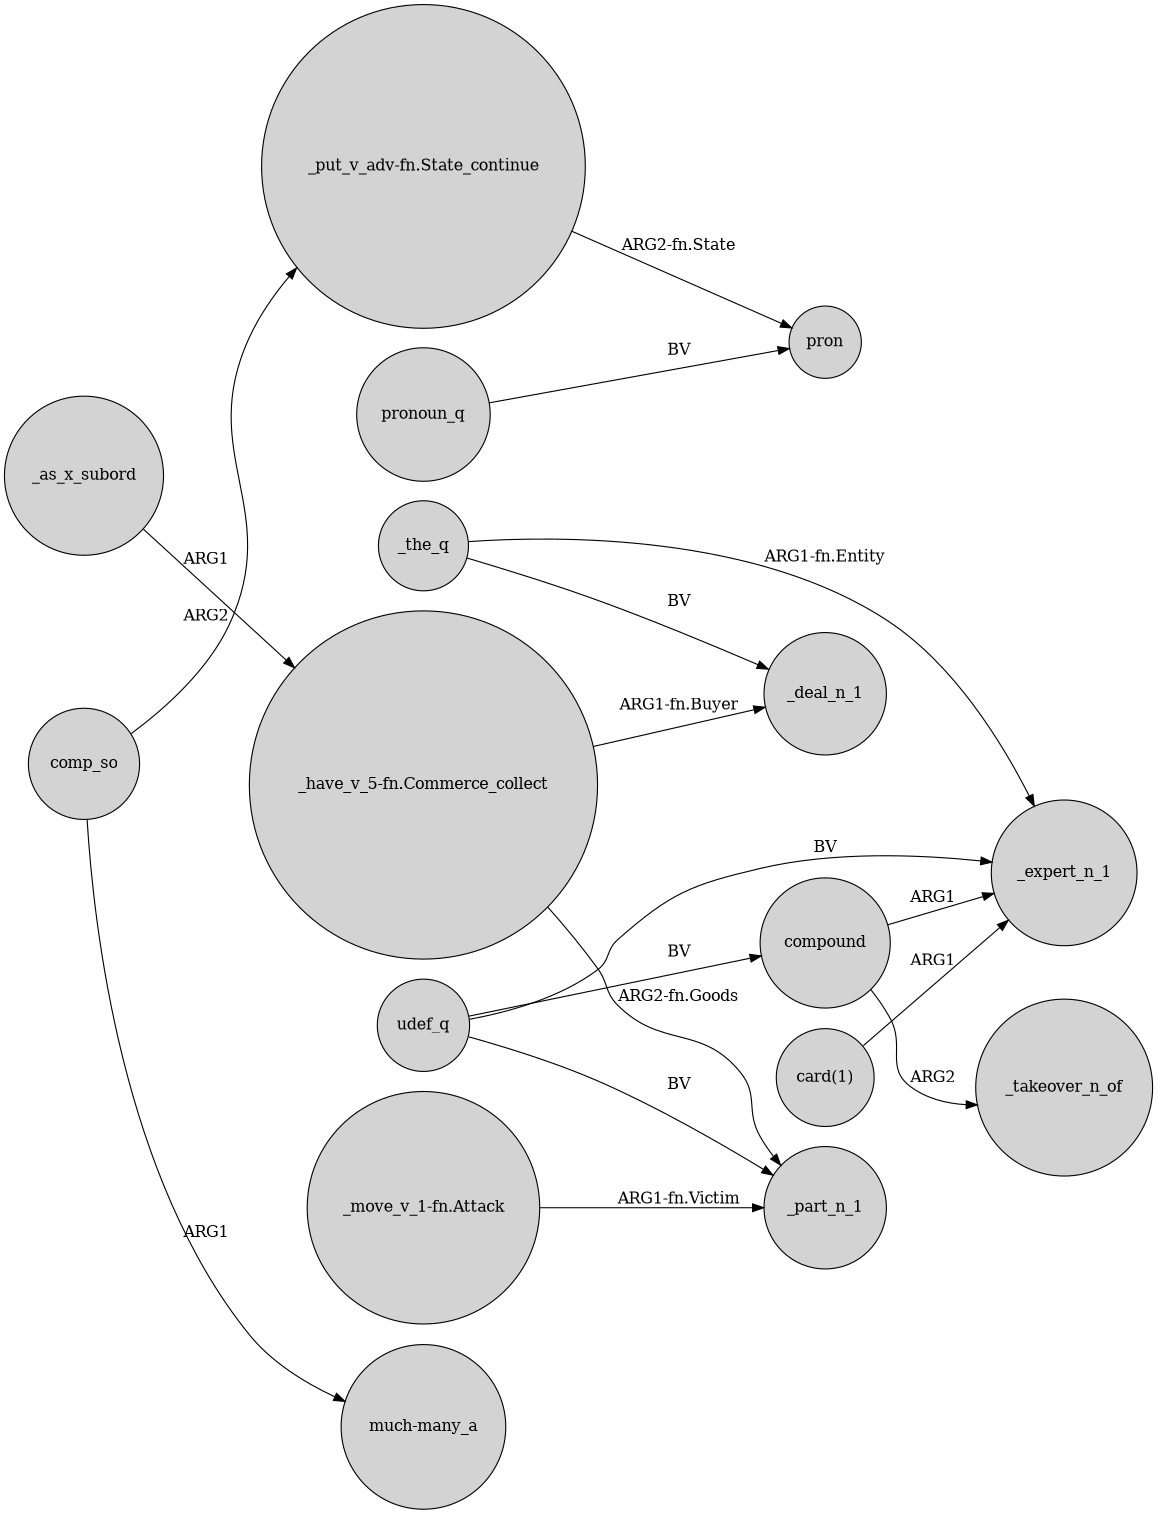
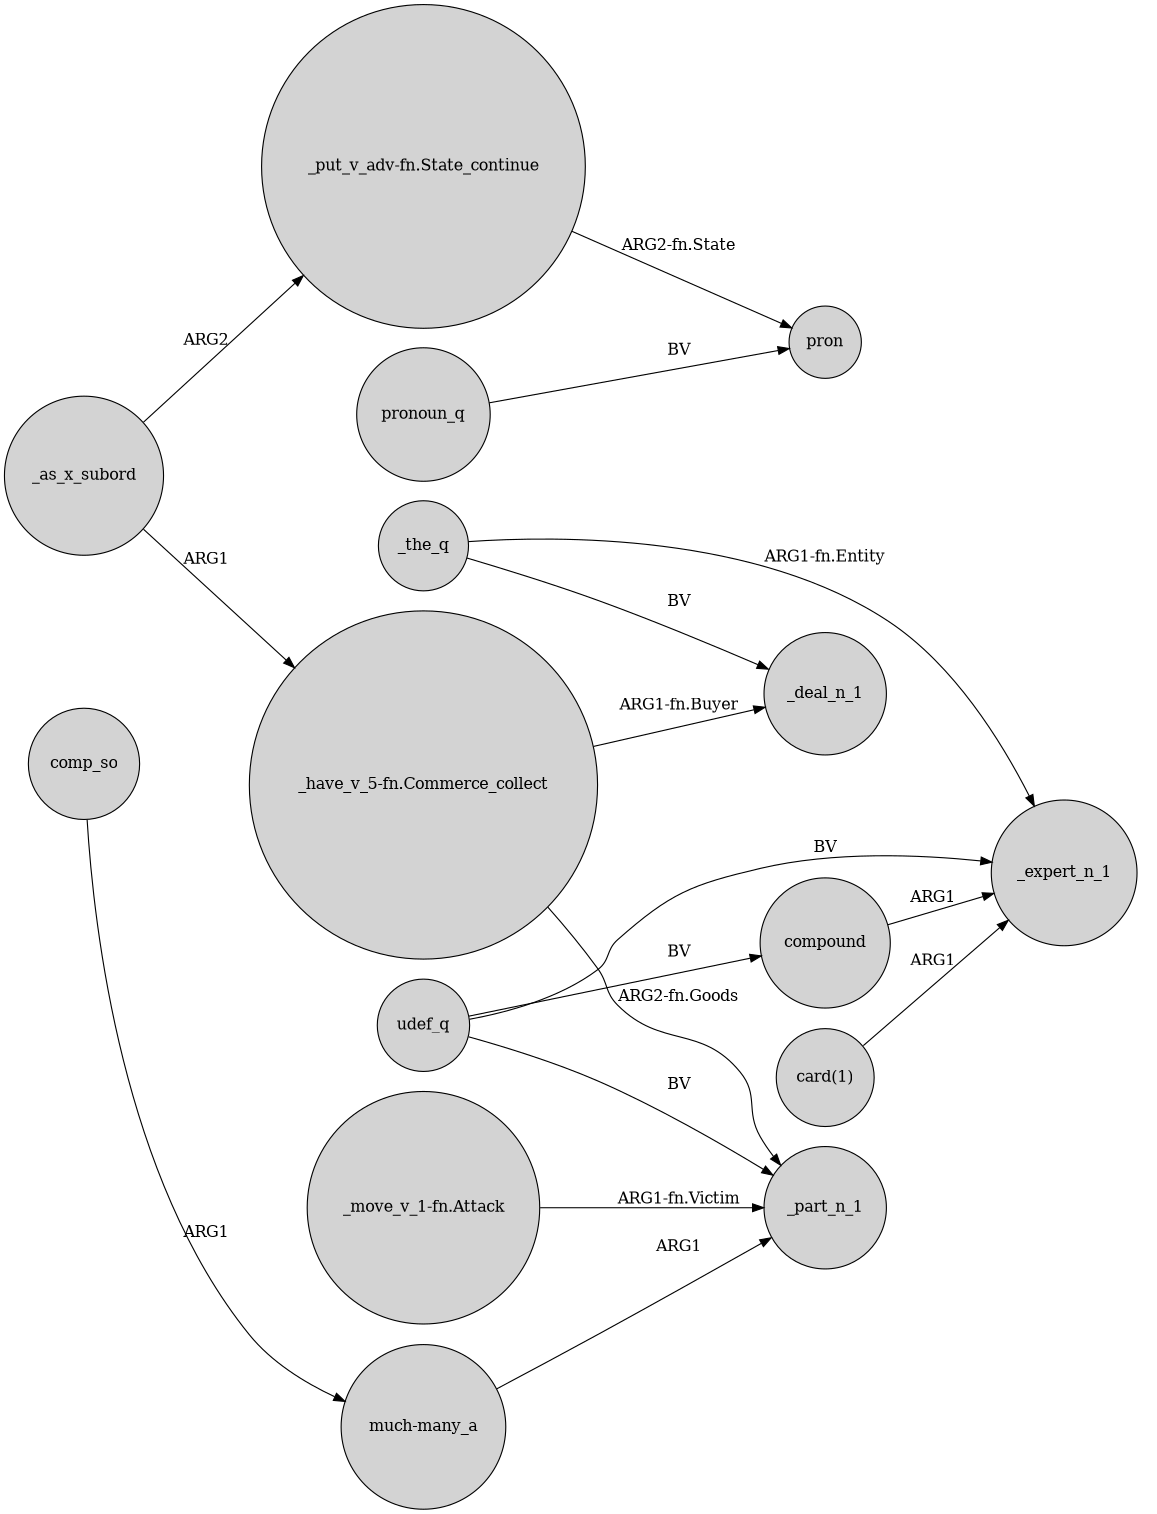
edge "comp_so" -> "_put_v_adv-fn.State_continue": now "_as_x_subord" -> "_put_v_adv-fn.State_continue"
node "_takeover_n_of": removed
edge "much-many_a" -> "_part_n_1": added, label "ARG1"
